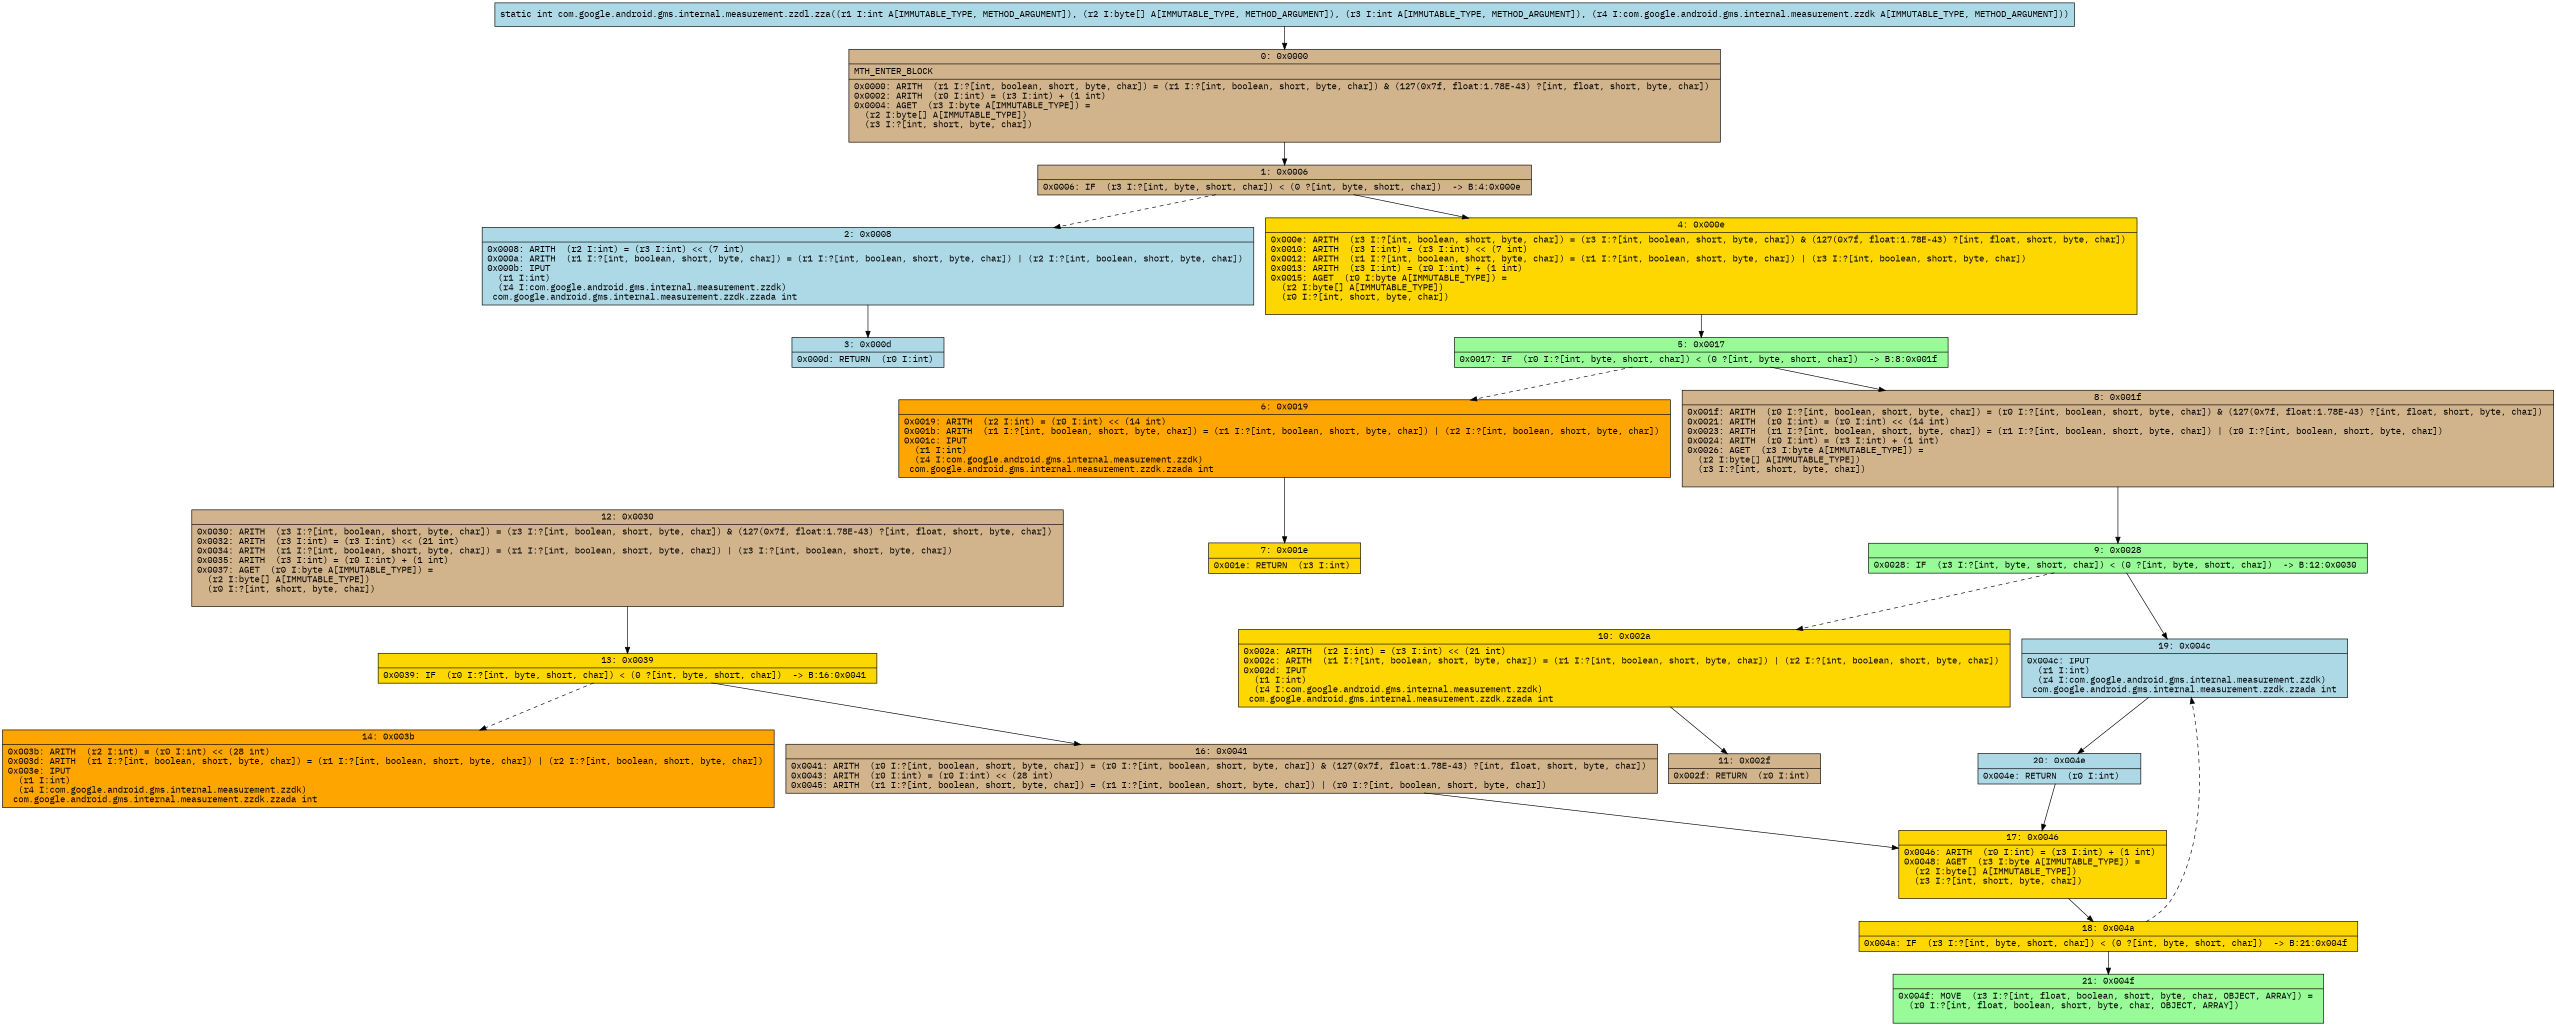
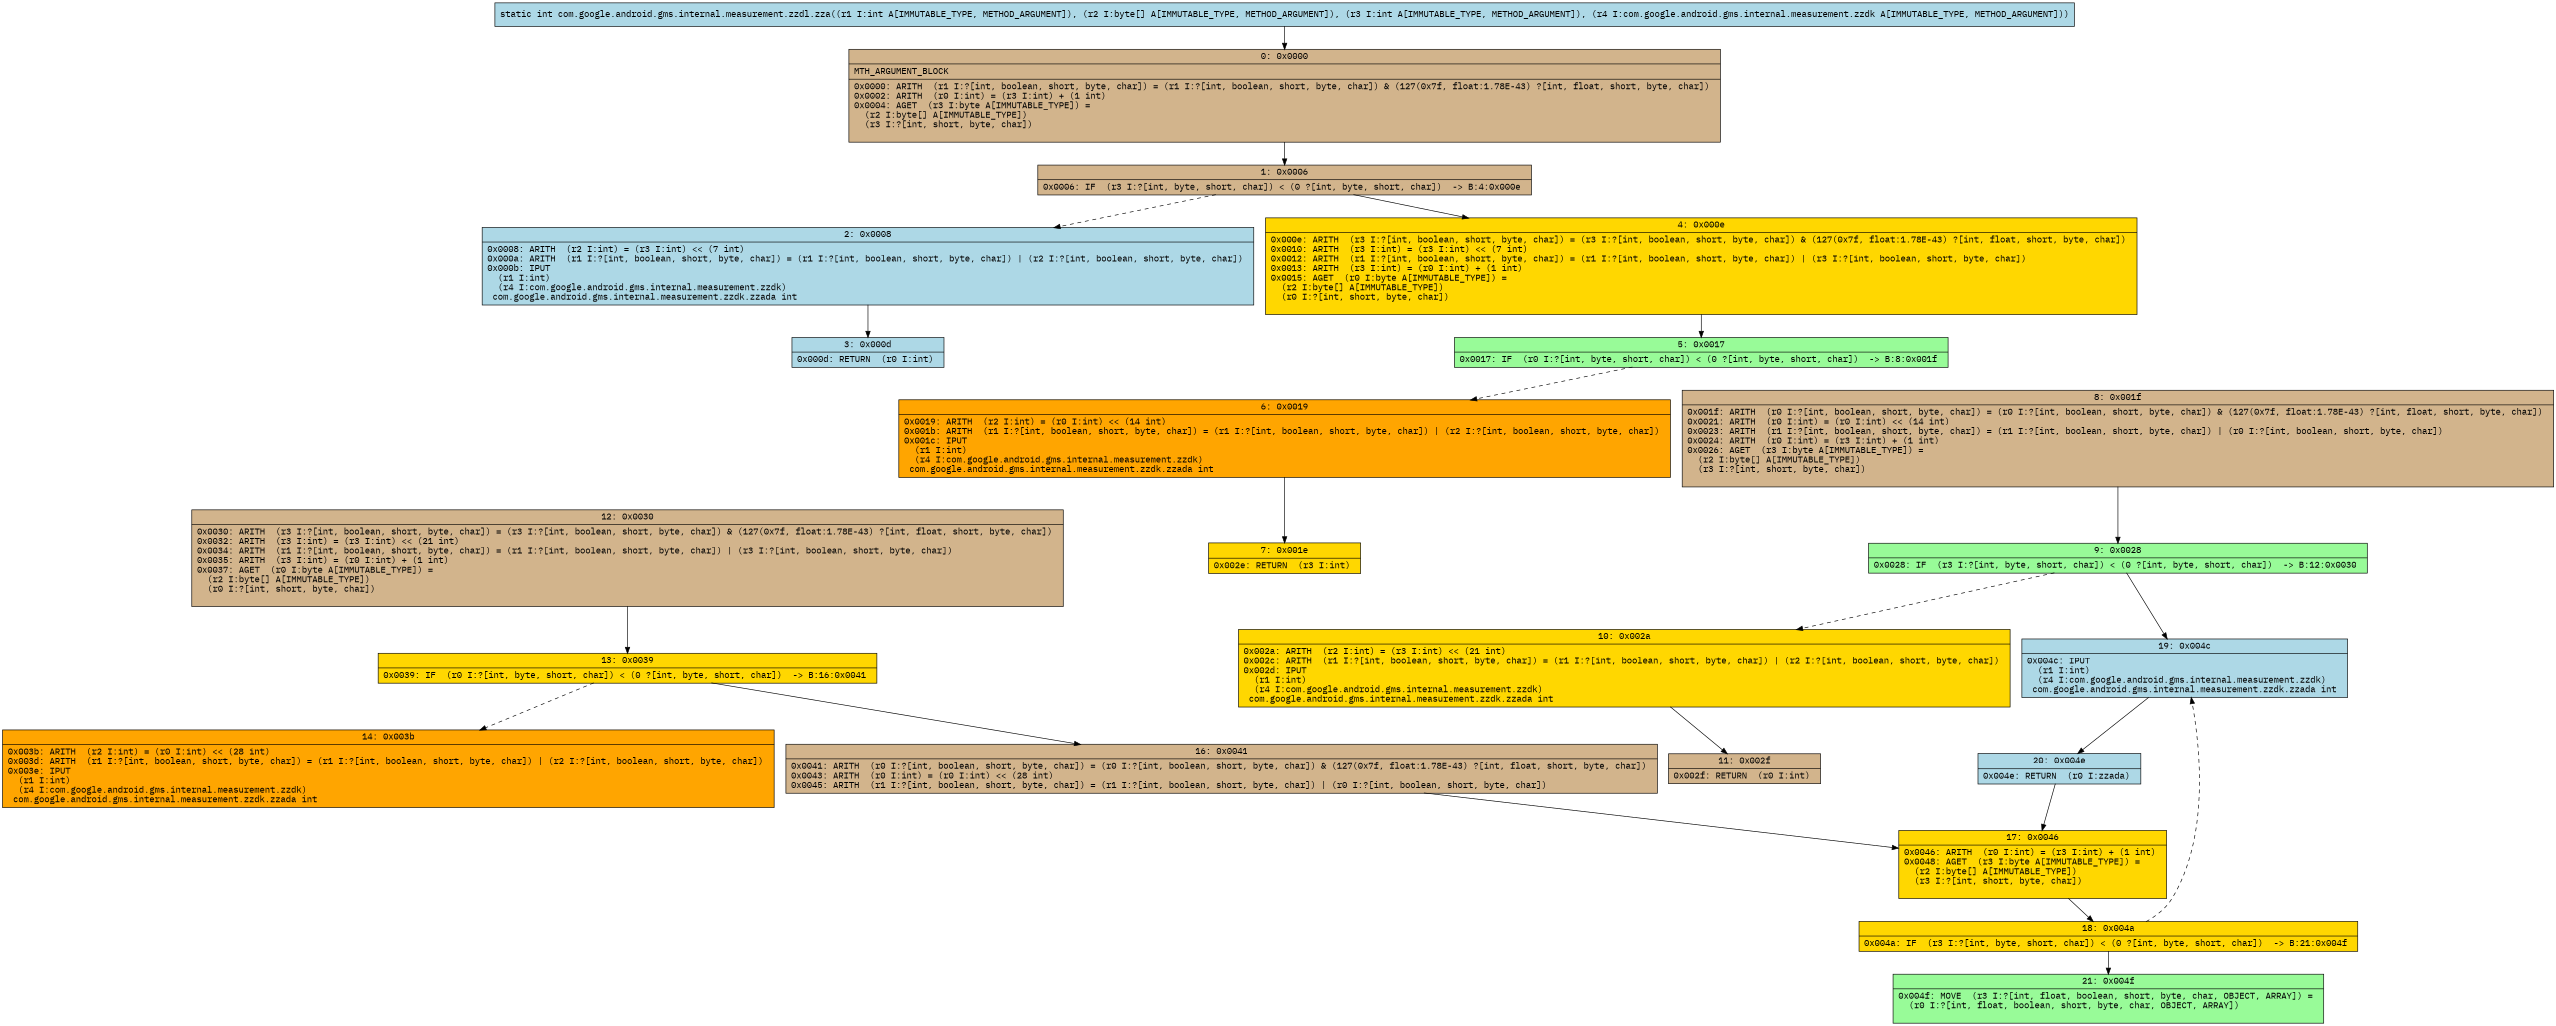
node "0: 0x0000": text "MTH_ENTER_BLOCK" -> "MTH_ARGUMENT_BLOCK"
edge "5: 0x0017" -> "8: 0x001f": removed
node "7: 0x001e": text "0x001e: RETURN  (r3 I:int)" -> "0x002e: RETURN  (r3 I:int)"
node "20: 0x004e": text "0x004e: RETURN  (r0 I:int)" -> "0x004e: RETURN  (r0 I:zzada)"
